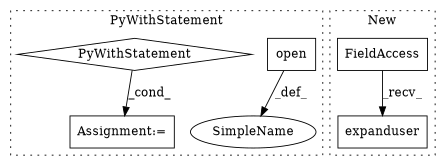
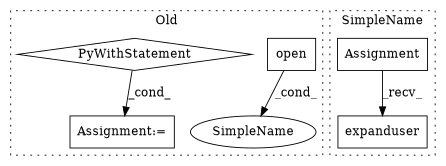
cluster "PyWithStatement": label "PyWithStatement" -> "Old"
cluster "New": label "New" -> "SimpleName"
node "FieldAccess": label "FieldAccess" -> "Assignment"
edge "open" -> "SimpleName": label "_def_" -> "_cond_"
